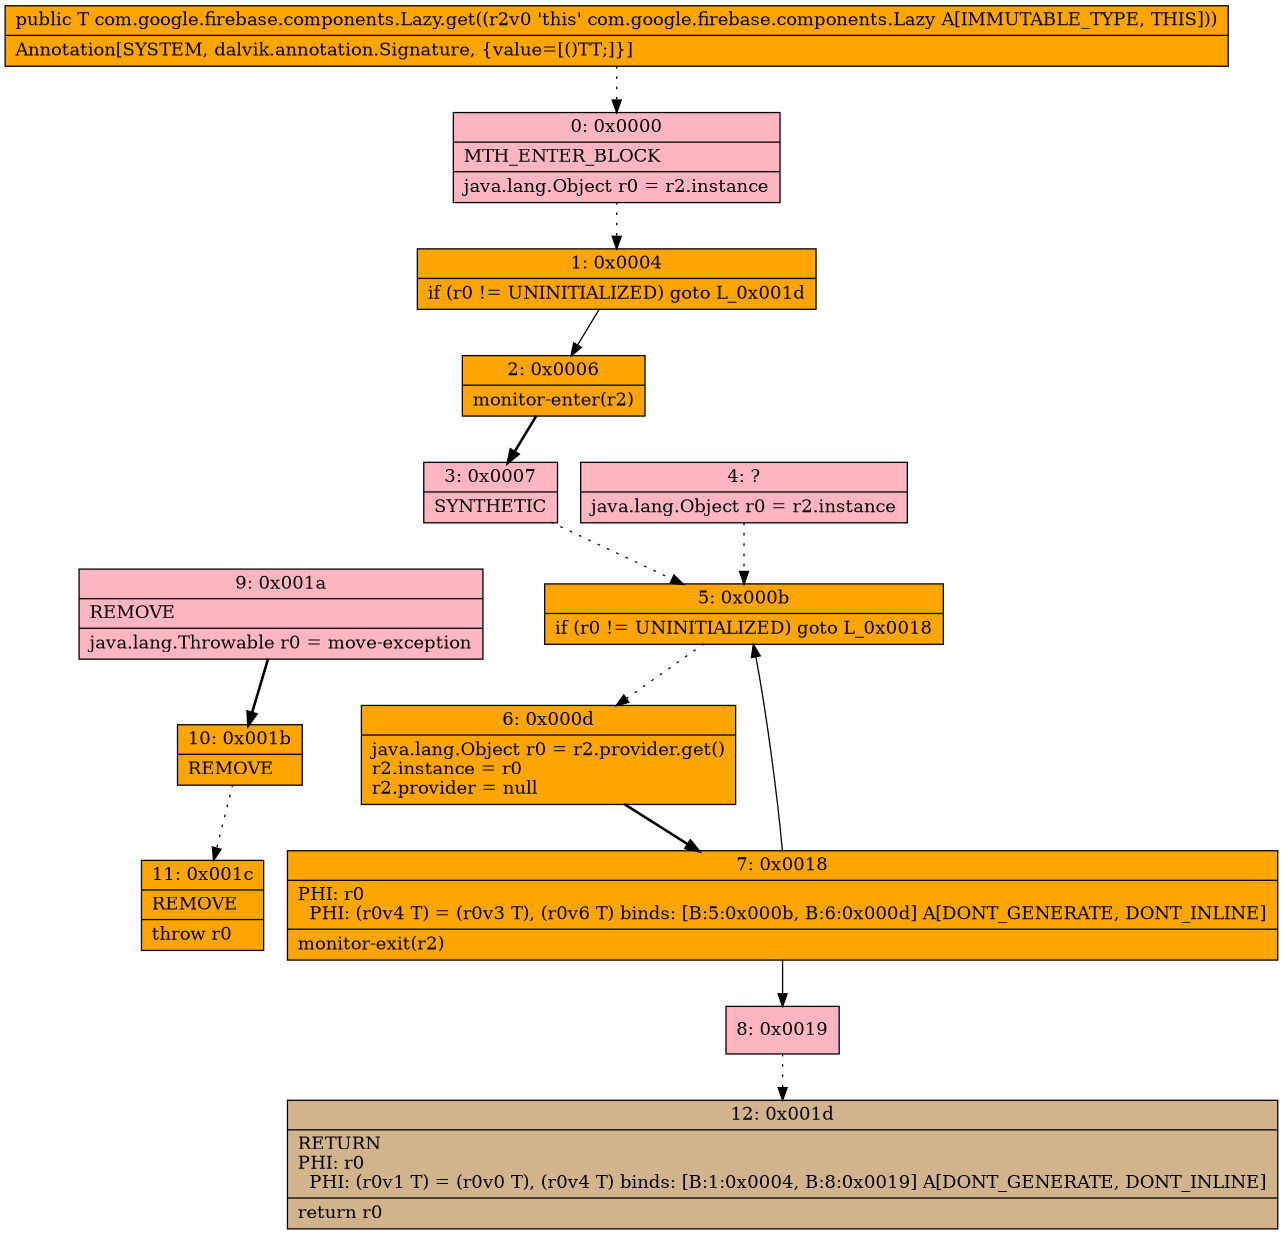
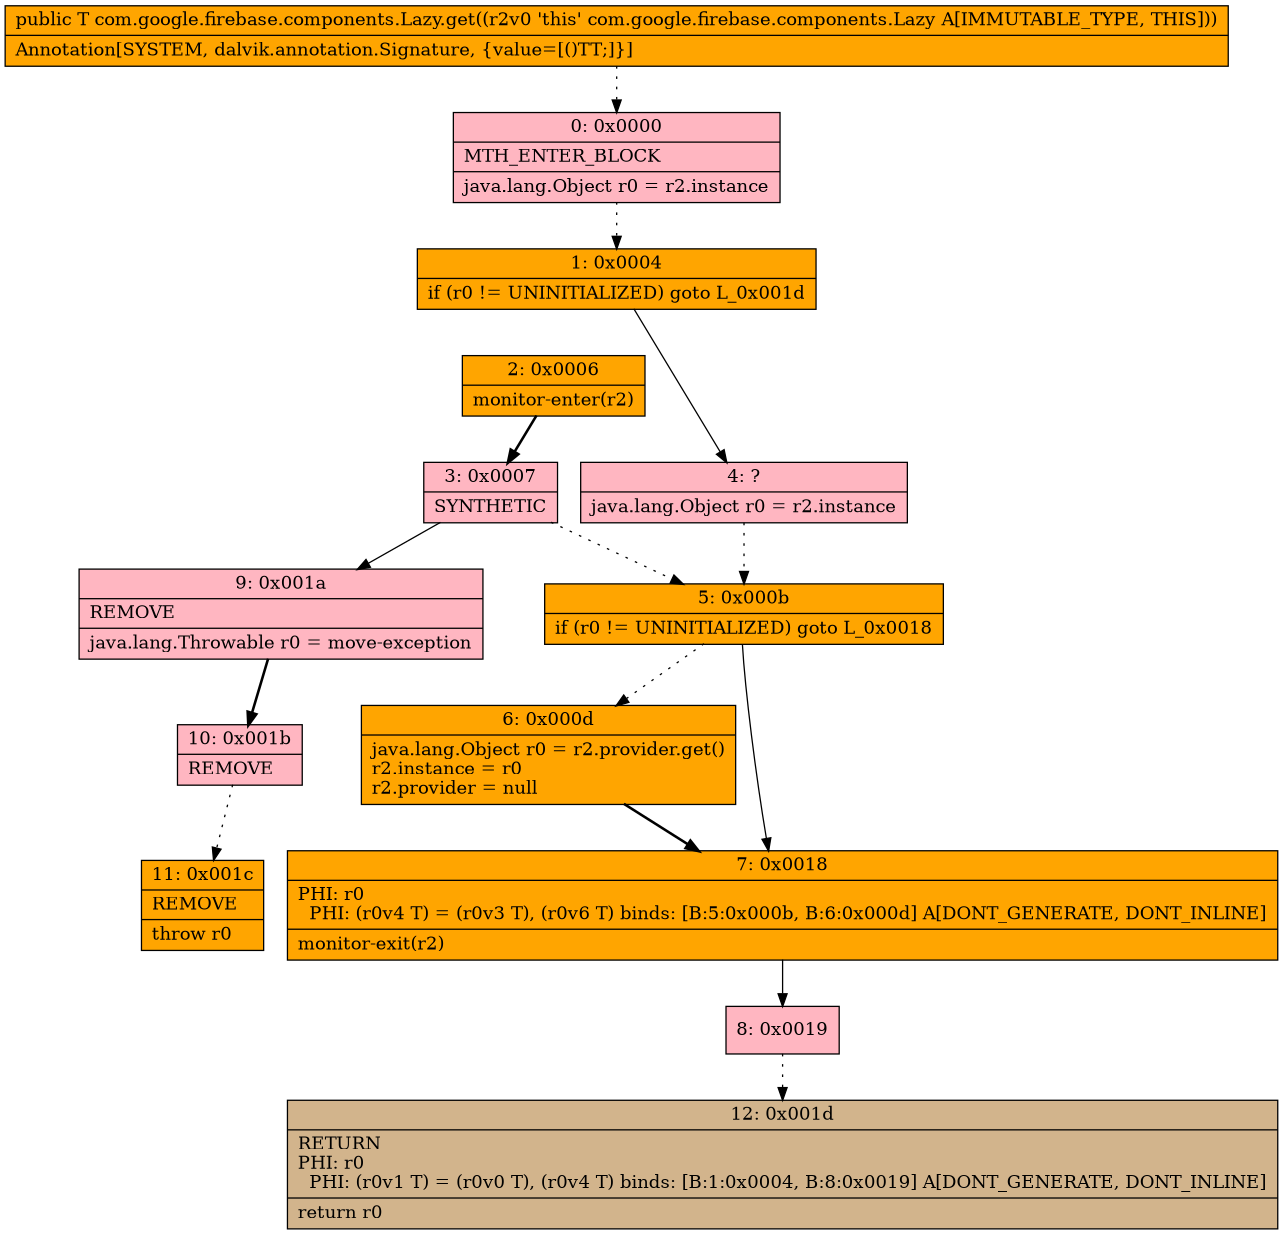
edge "1: 0x0004" -> "2: 0x0006": now "1: 0x0004" -> "4: ?"
edge "3: 0x0007" -> "9: 0x001a": added
edge "7: 0x0018" -> "5: 0x000b": reversed
node "10: 0x001b": fillcolor orange -> lightpink
